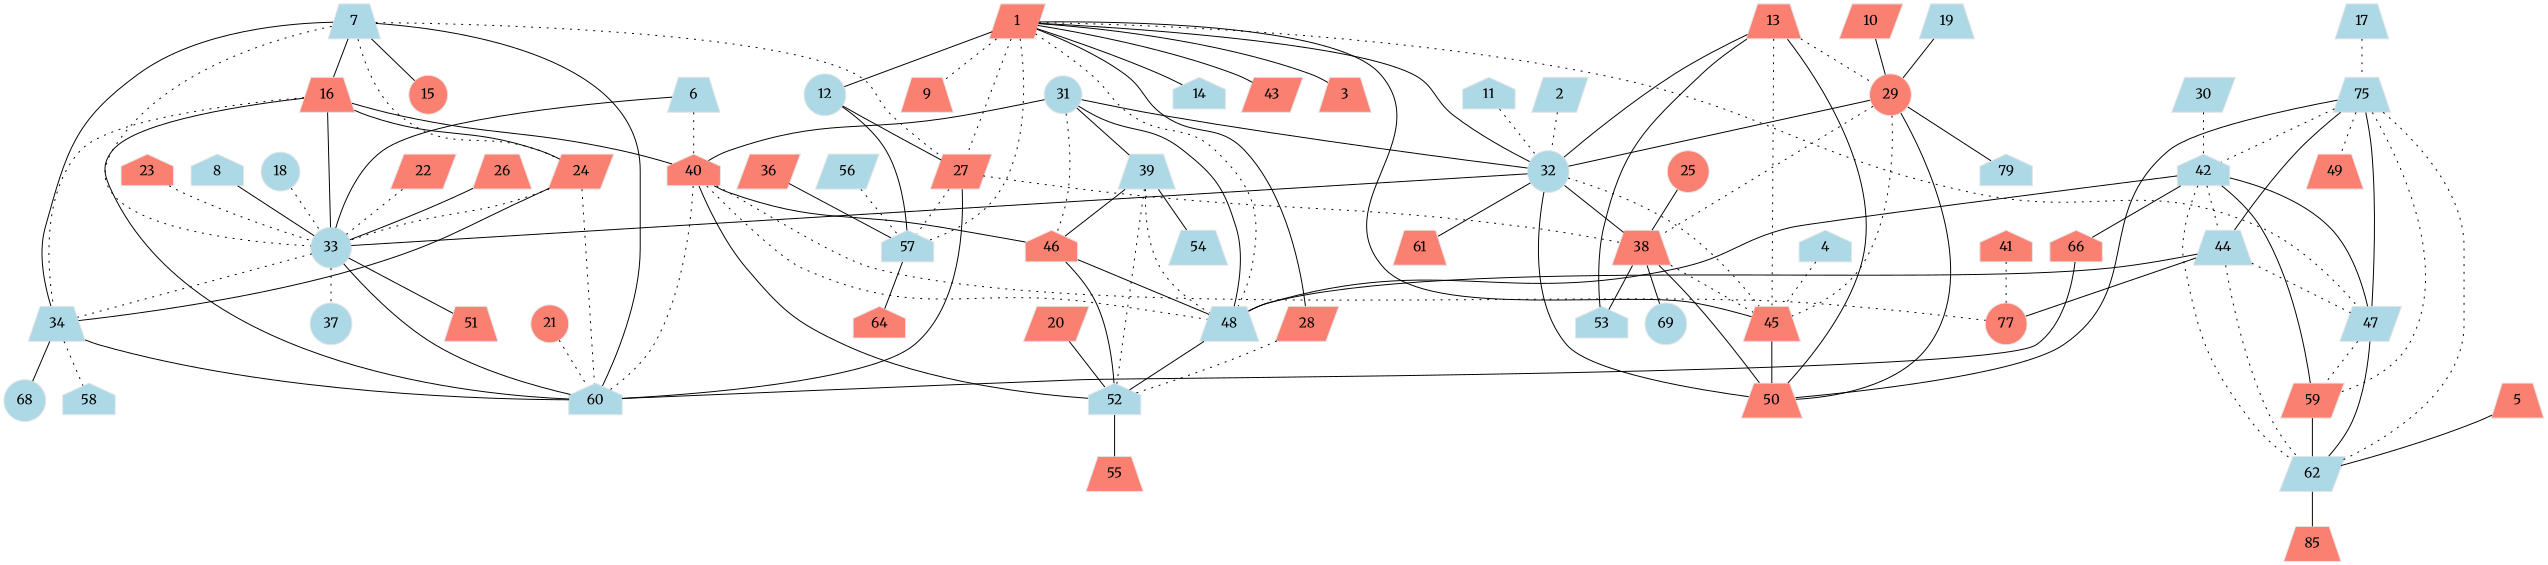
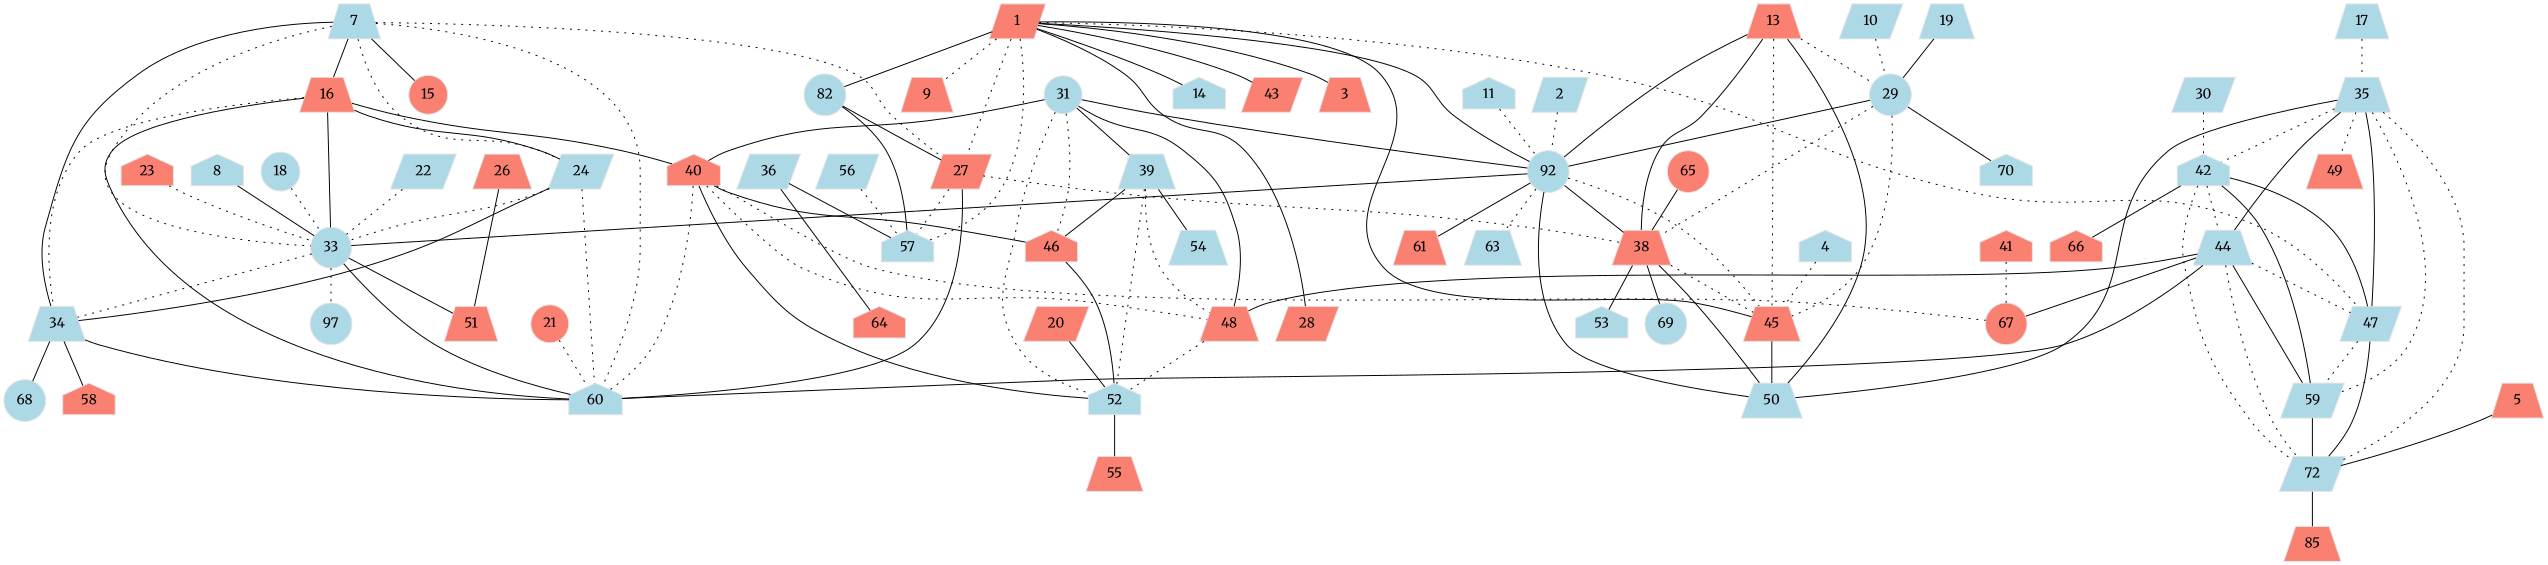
node "10": fillcolor salmon -> lightblue
edge "10" -- "29": style solid -> dotted
node "6": removed
node "12": label "12" -> "82"
node "29": fillcolor salmon -> lightblue
node "75": label "75" -> "35"
edge "7" -- "60": style solid -> dotted
edge "1" -- "48": removed
edge "13" -- "53": now "13" -- "38"
node "22": fillcolor salmon -> lightblue
node "24": fillcolor salmon -> lightblue
node "36": fillcolor salmon -> lightblue
node "32": label "32" -> "92"
node "25": label "25" -> "65"
node "79": label "79" -> "70"
edge "26" -- "33": now "26" -- "51"
node "63": added
edge "42" -- "48": removed
edge "57" -- "64": now "36" -- "64"
edge "46" -- "48": removed
edge "29" -- "50": removed
node "37": label "37" -> "97"
node "48": fillcolor lightblue -> salmon
node "77": label "77" -> "67"
edge "44" -- "59": added
edge "34" -- "58": style dotted -> solid
edge "48" -- "52": style solid -> dotted
edge "28" -- "52": now "31" -- "52"
edge "66" -- "60": now "44" -- "60"
node "58": fillcolor lightblue -> salmon
node "50": fillcolor salmon -> lightblue
node "59": fillcolor salmon -> lightblue
node "62": label "62" -> "72"
